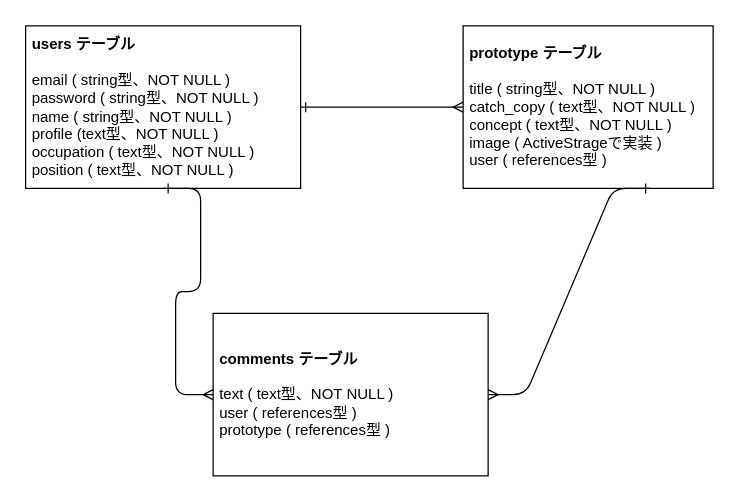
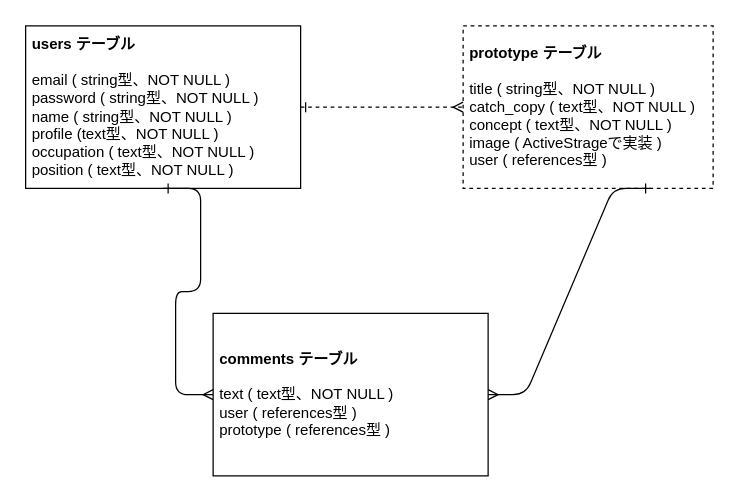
edge "users テーブル email ( string型、NOT NULL ) password ( string型、NOT NULL ) name ( string型、NOT NULL ) profile (text型、NOT NULL ) occupation ( text型、NOT NULL ) position ( text型、NOT NULL )" -- "prototype テーブル title ( string型、NOT NULL ) catch_copy ( text型、NOT NULL ) concept ( text型、NOT NULL ) image ( ActiveStrageで実装 ) user ( references型 )": style solid -> dashed
node "prototype テーブル title ( string型、NOT NULL ) catch_copy ( text型、NOT NULL ) concept ( text型、NOT NULL ) image ( ActiveStrageで実装 ) user ( references型 )": style solid -> dashed
